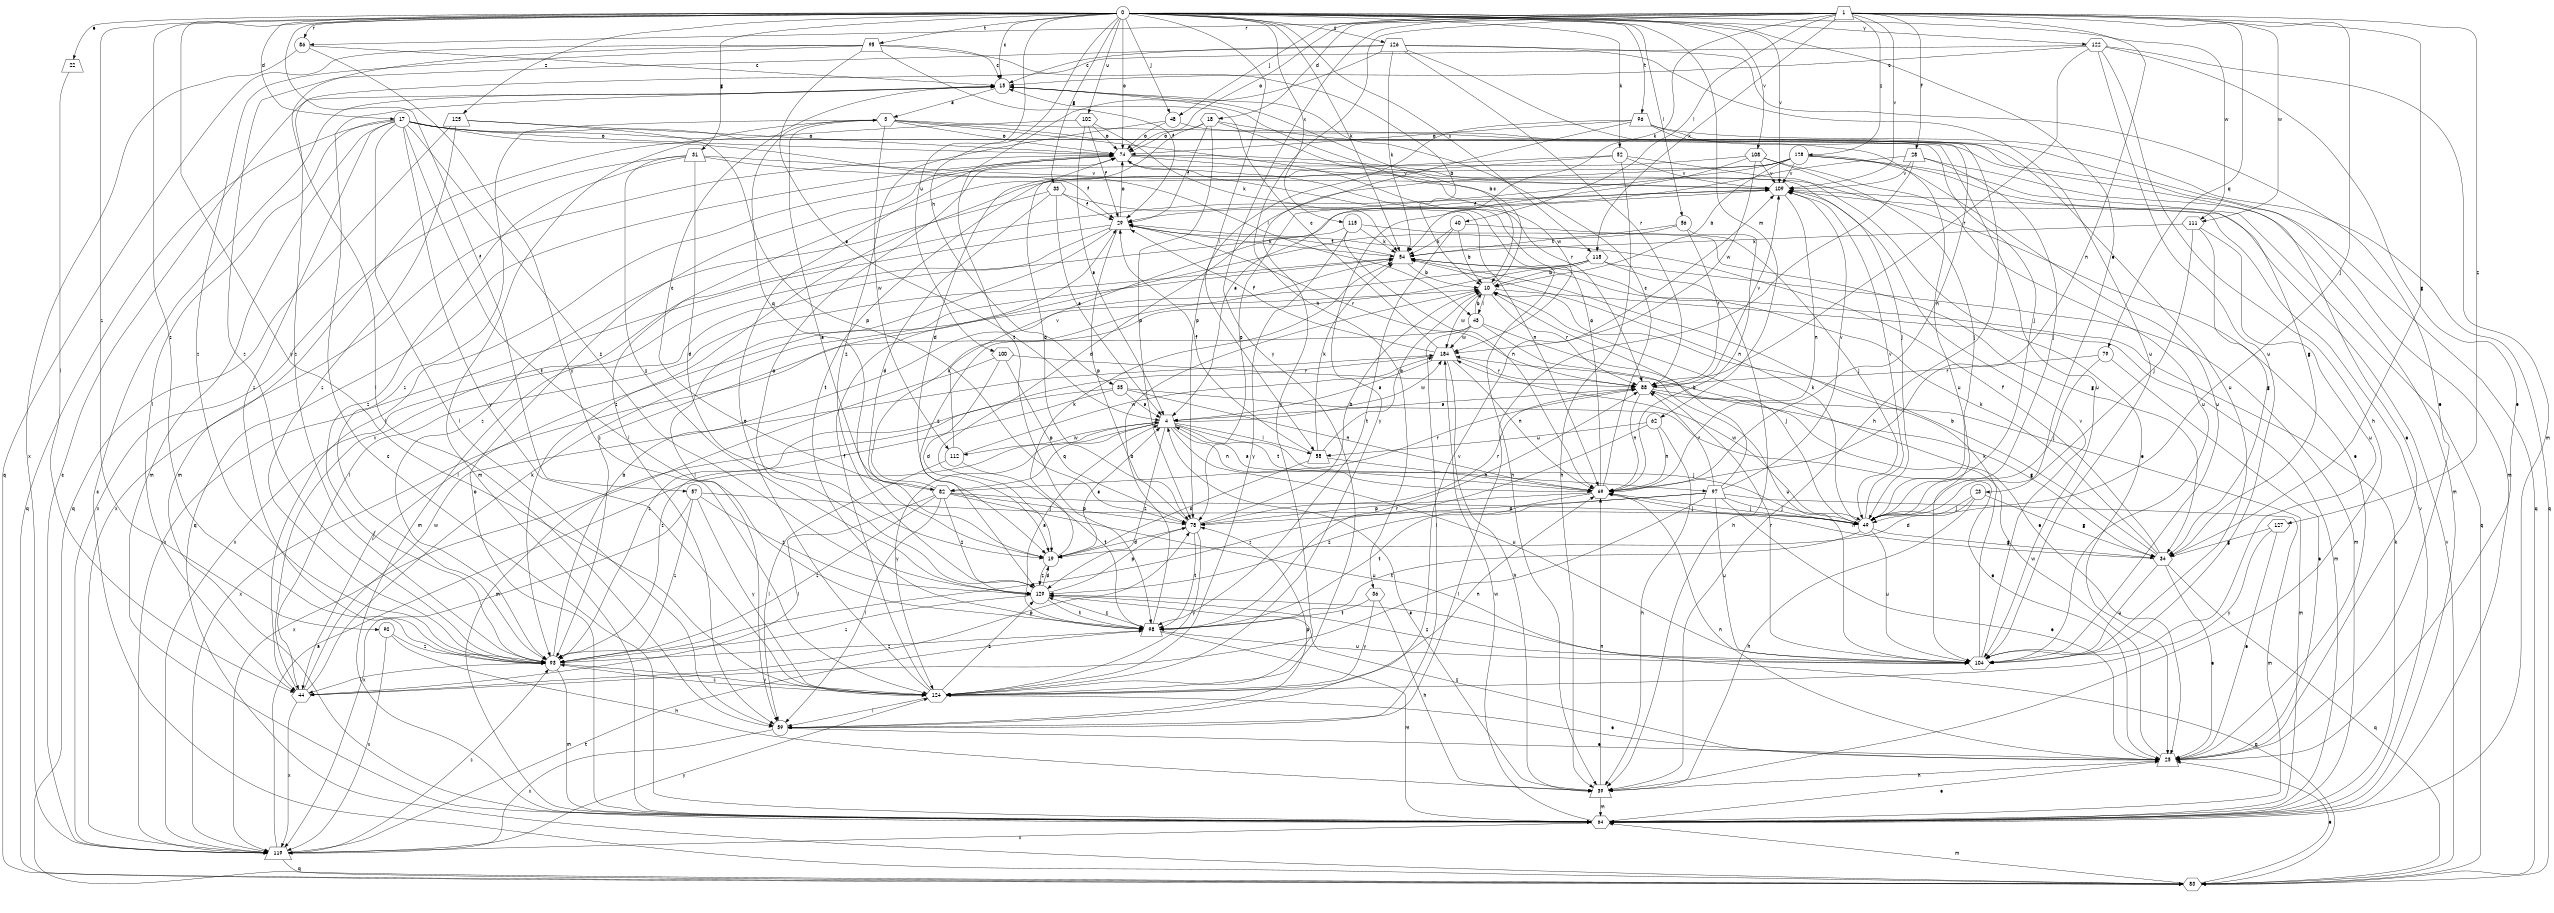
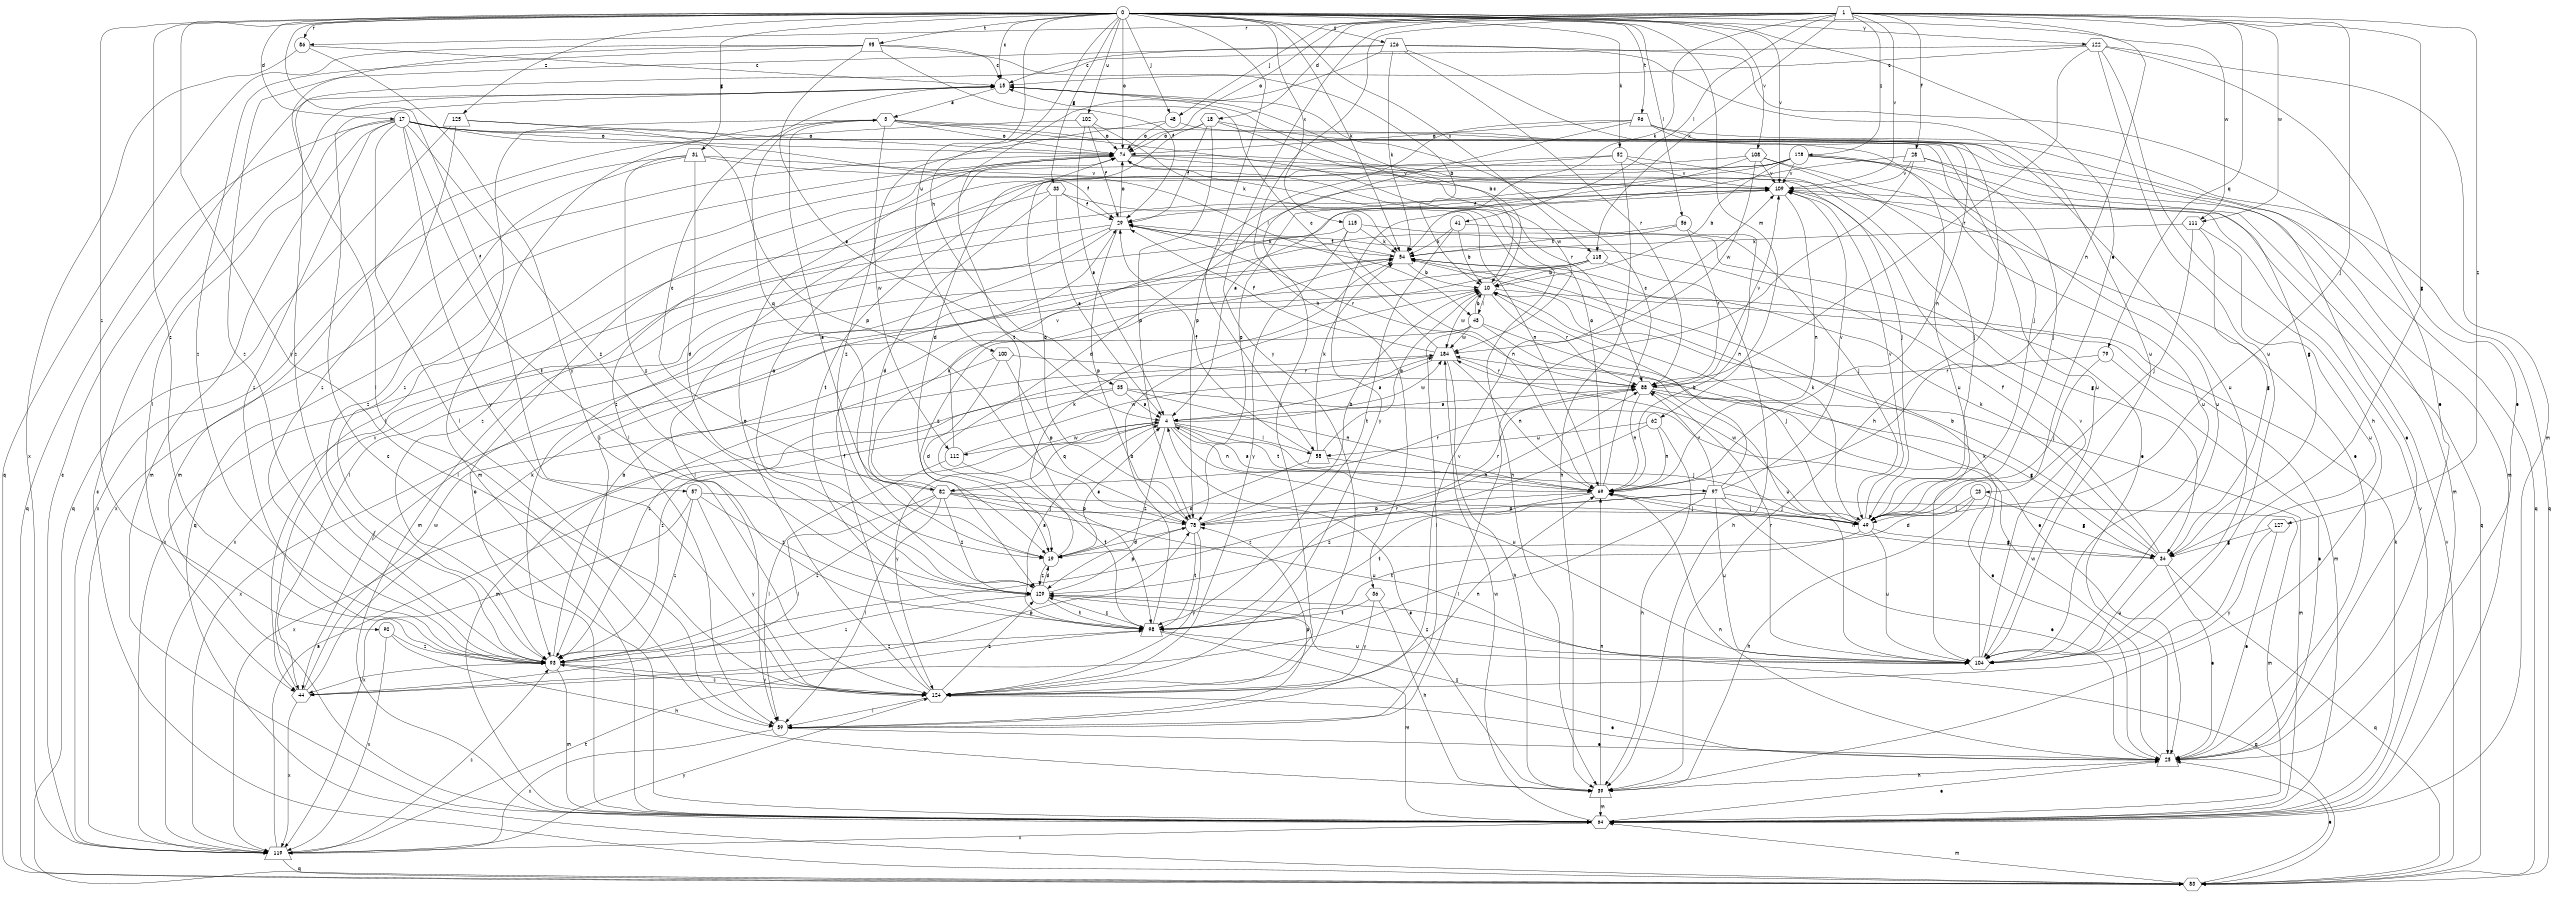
node "22": removed
node "40": label "40" -> "41"
edge "118" -> "64": removed, label "m"
